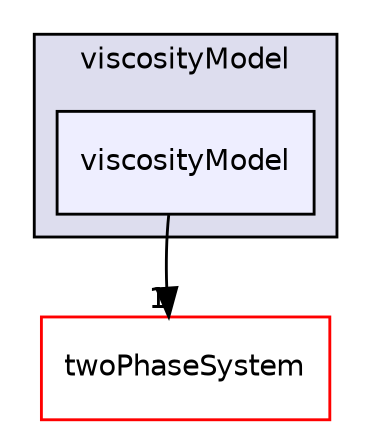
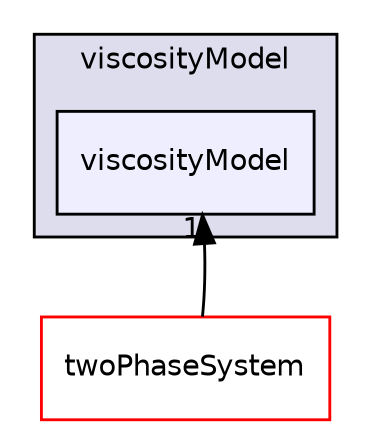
edge "viscosityModel" -> "twoPhaseSystem": reversed
